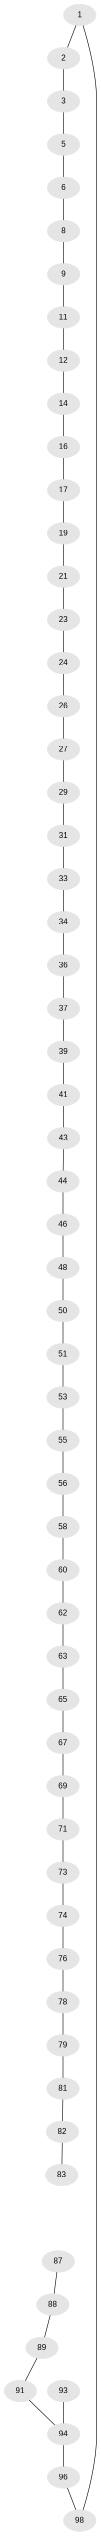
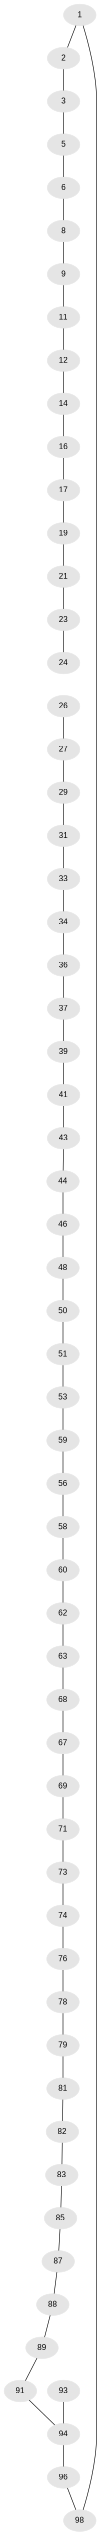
edge "24" -- "26": removed
node "55": label "55" -> "59"
node "65": label "65" -> "68"
node "85": added
